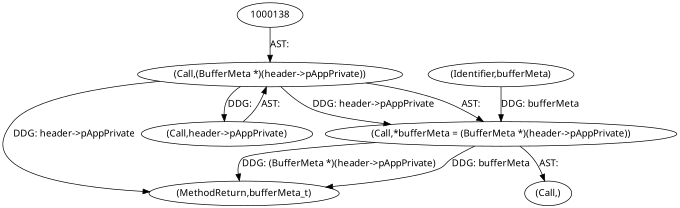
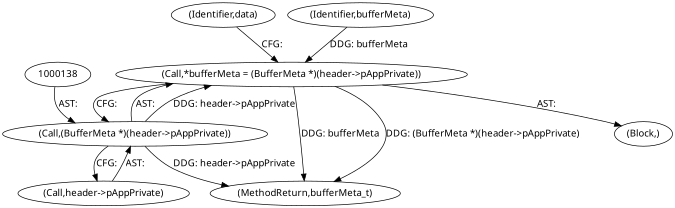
node "(Identifier,data)": added
edge "(Call,*bufferMeta = (BufferMeta *)(header->pAppPrivate))" -> "(Call,(BufferMeta *)(header->pAppPrivate))": added, label "CFG:"
edge "(Call,(BufferMeta *)(header->pAppPrivate))" -> "(Call,header->pAppPrivate)": label "DDG: " -> "CFG: "
node "(Call,)": label "(Call,)" -> "(Block,)"
